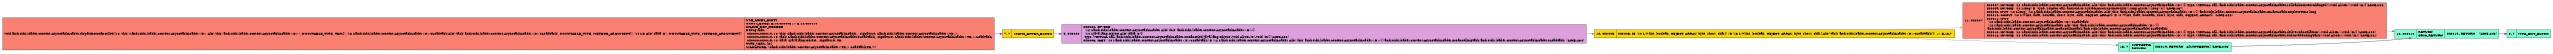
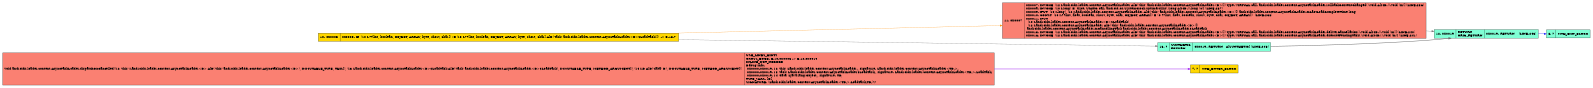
node "7: ?": text "STATIC_ENTER_BLOCK" -> "MTH_ENTER_BLOCK"
node "9: 0x0000": removed
